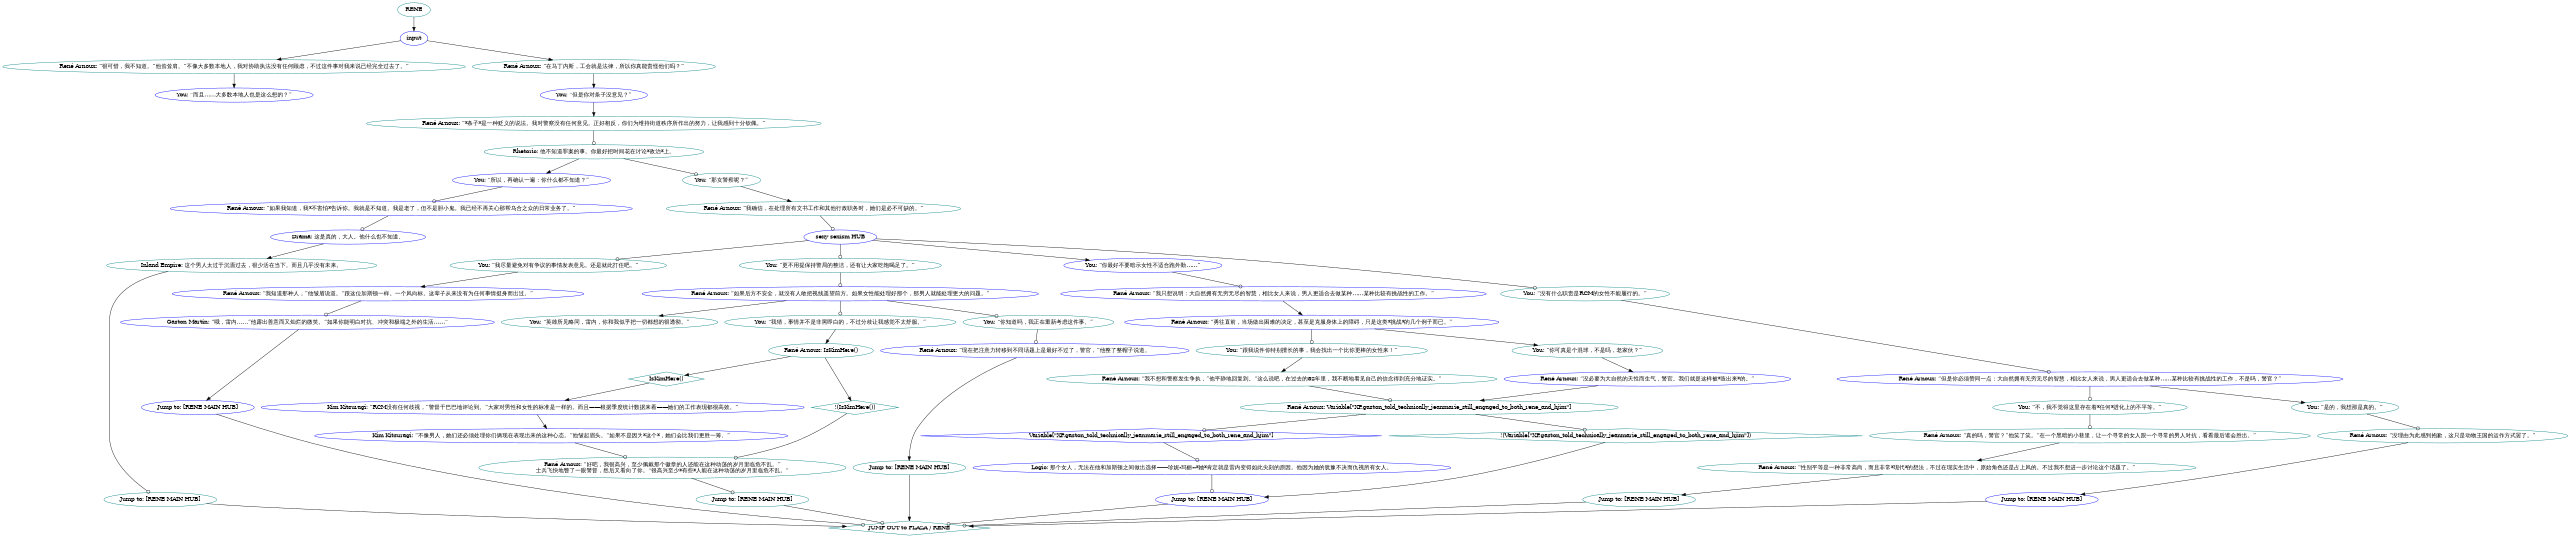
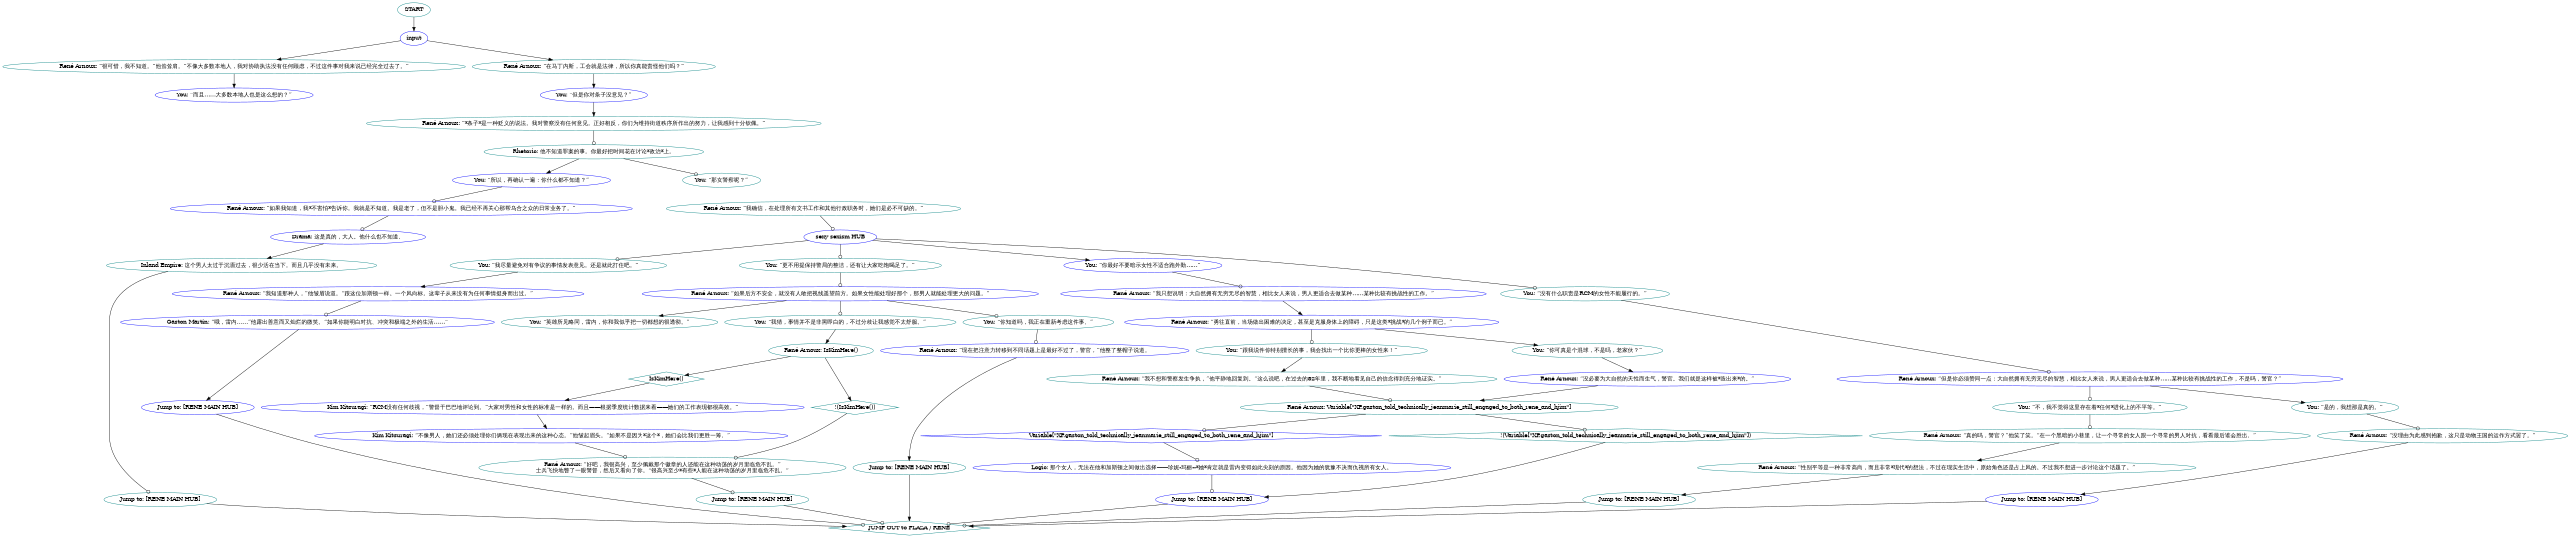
node "RENE": label "RENE" -> "START"
edge "You: “那女警察呢？”" -> "René Arnoux: “我确信，在处理所有文书工作和其他行政职务时，她们是必不可缺的。”": removed
